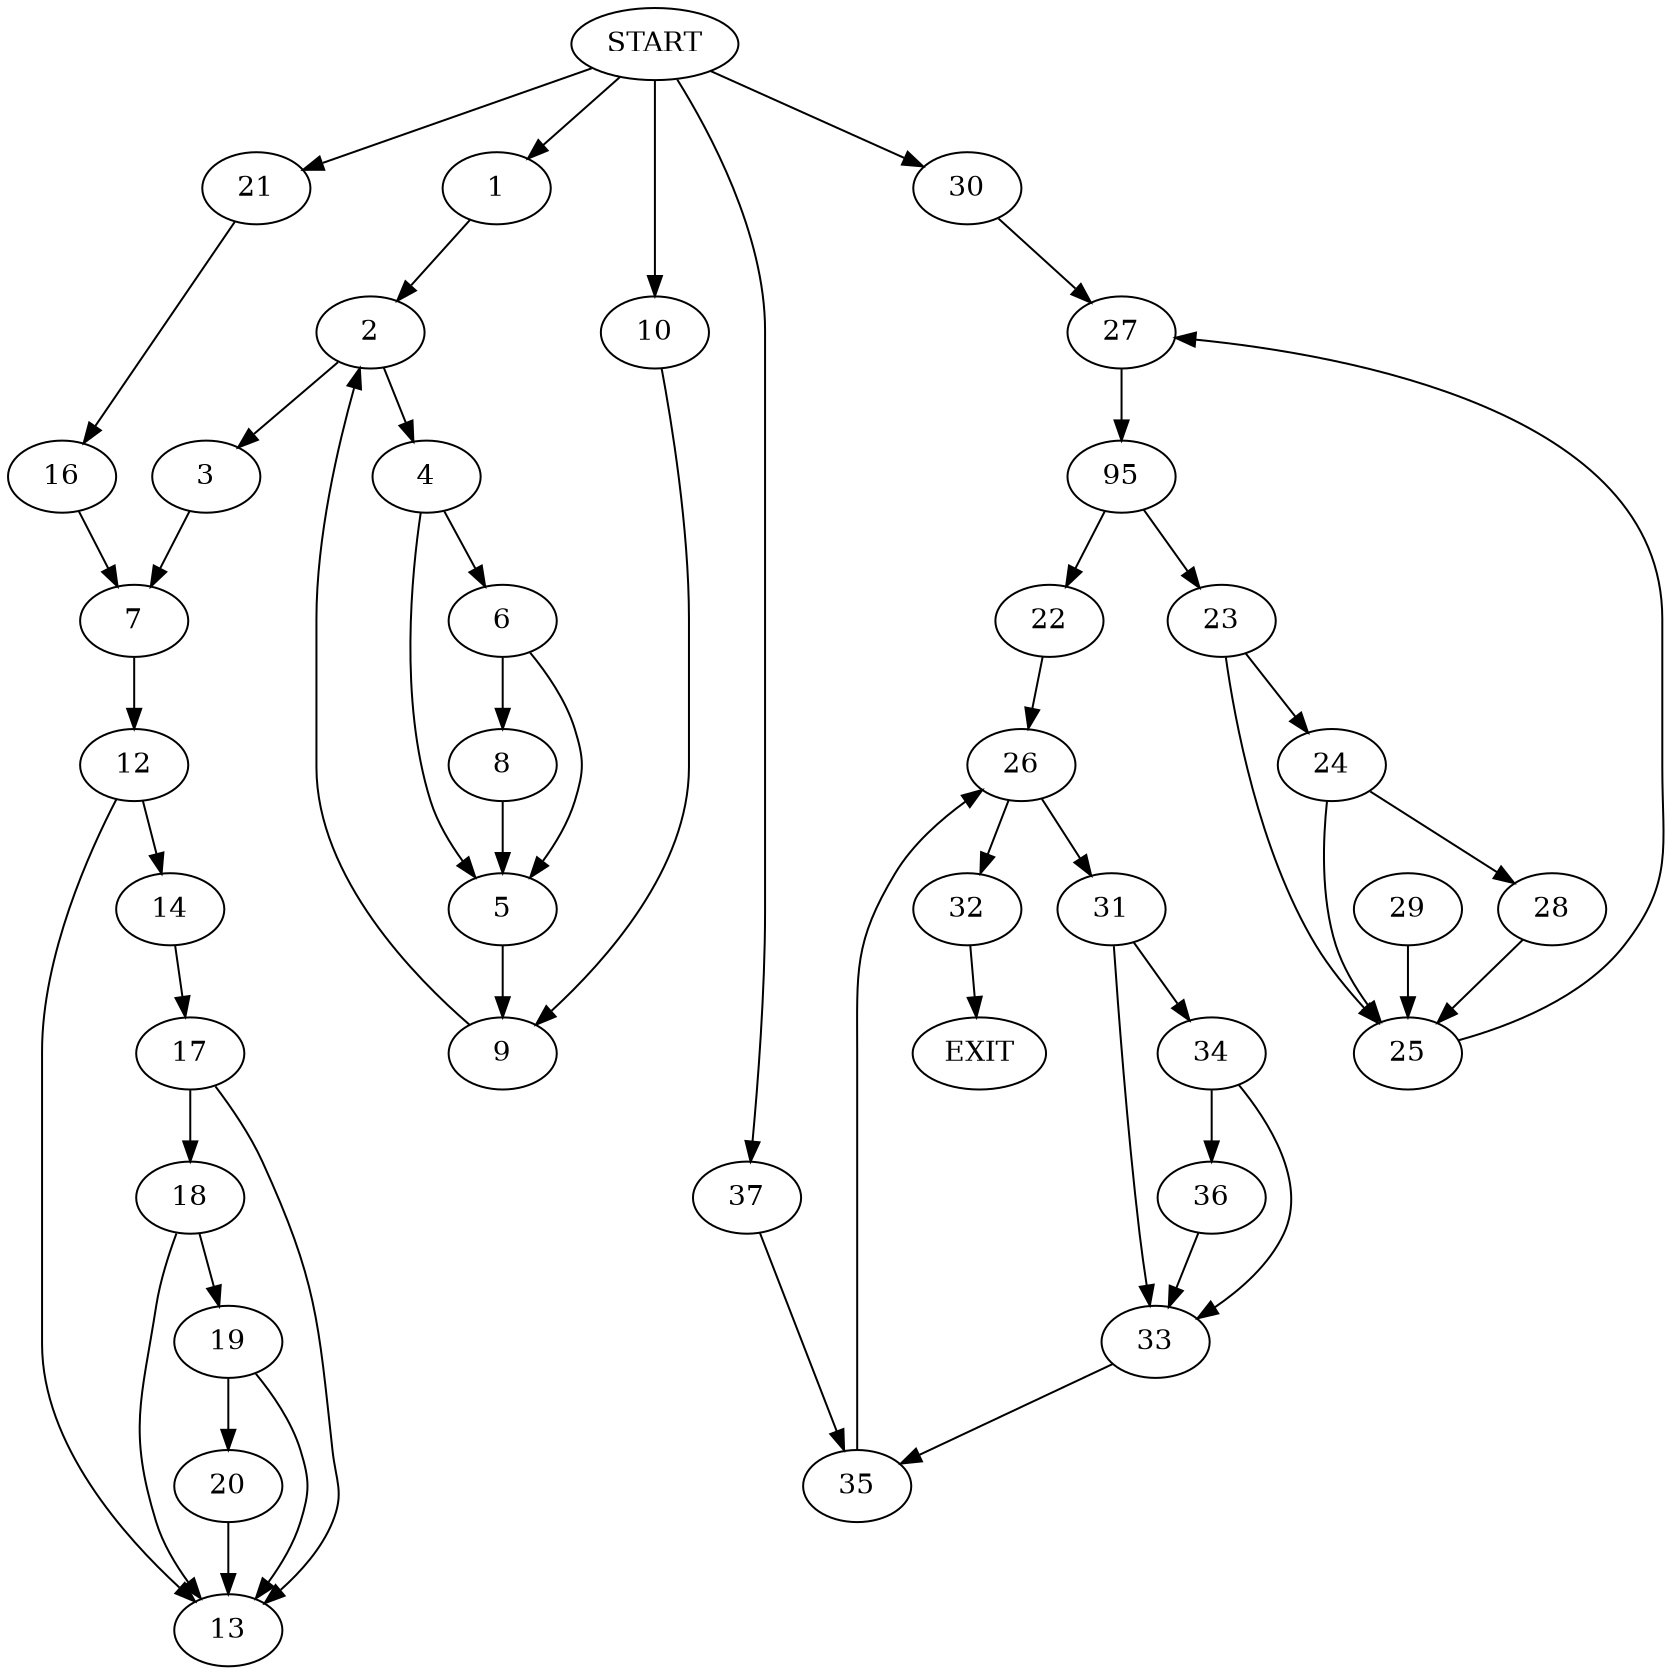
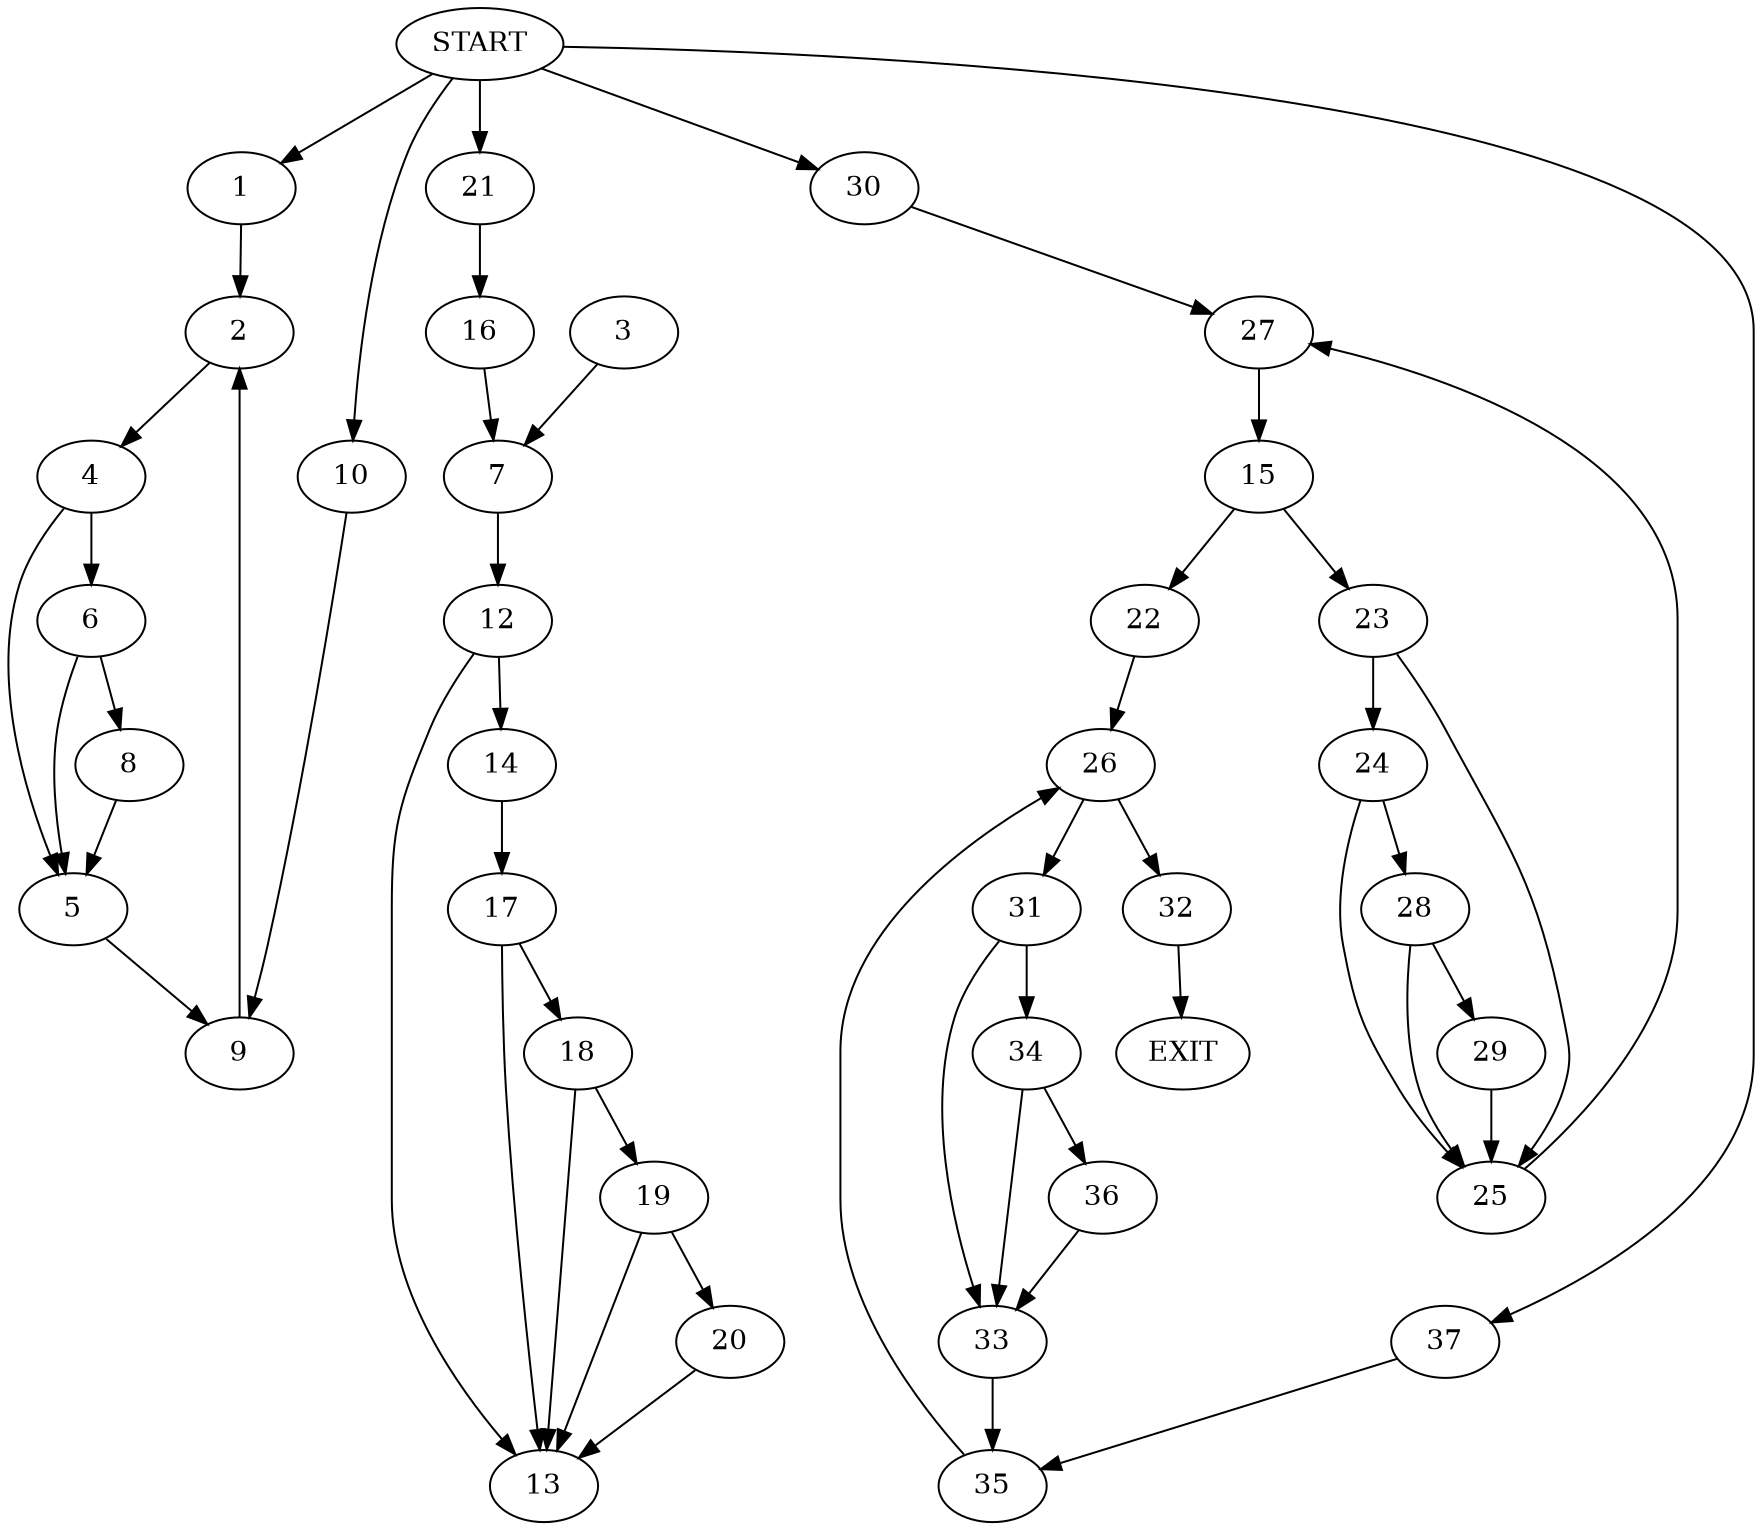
edge "2" -> "3": removed
node "95": label "95" -> "15"
edge "28" -> "29": added
